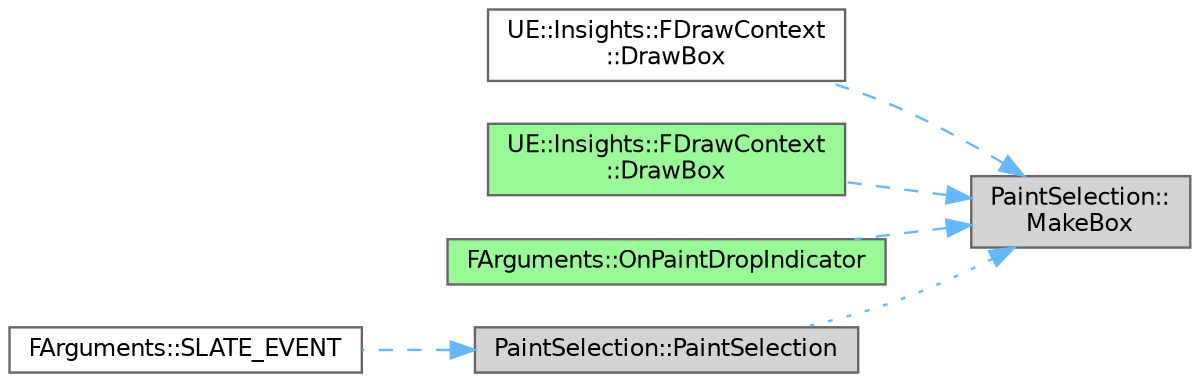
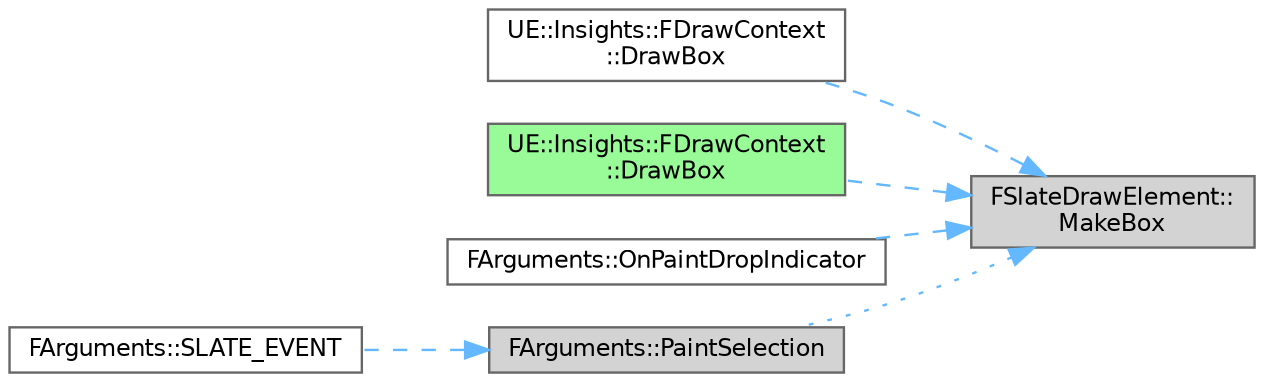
node "PaintSelection:: MakeBox": label "PaintSelection:: MakeBox" -> "FSlateDrawElement:: MakeBox"
node "FArguments::OnPaintDropIndicator": fillcolor palegreen -> white
node "PaintSelection::PaintSelection": label "PaintSelection::PaintSelection" -> "FArguments::PaintSelection"
